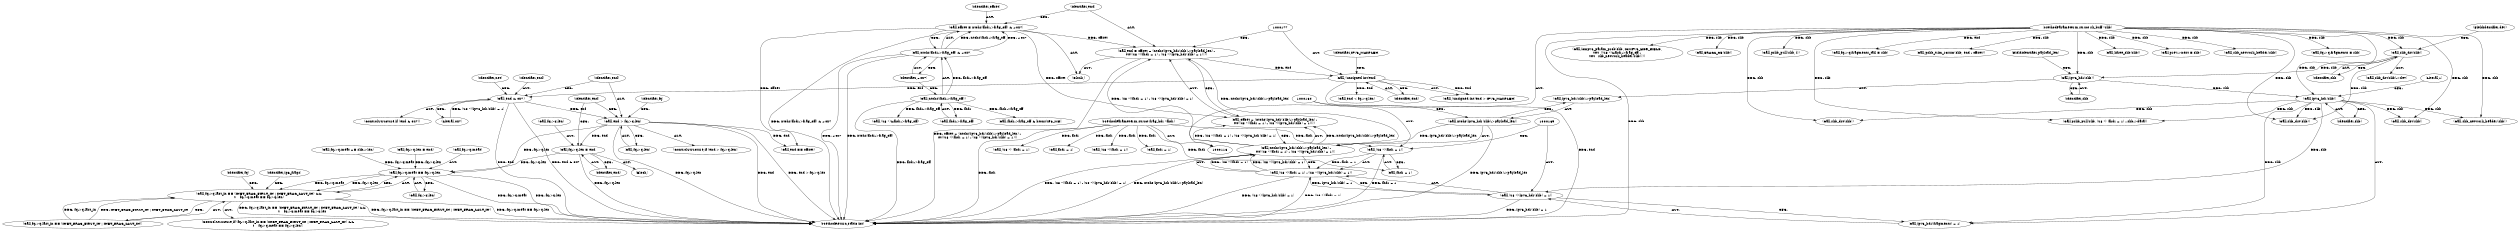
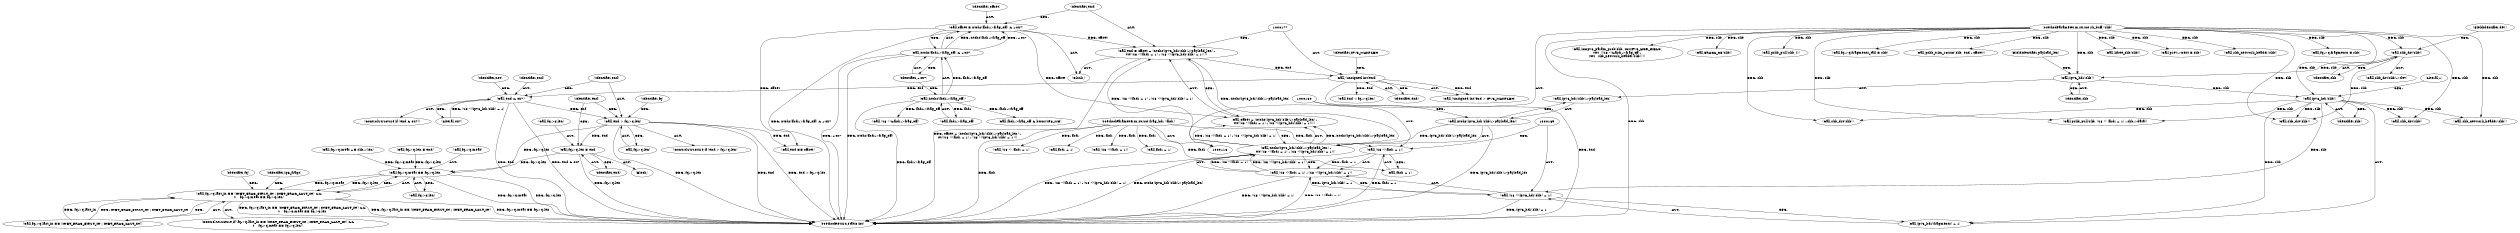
edge "(MethodParameterIn,struct sk_buff *skb)" -> "(Call,fq->q.fragments_tail = skb)": label "DDG: end" -> "DDG: skb"
